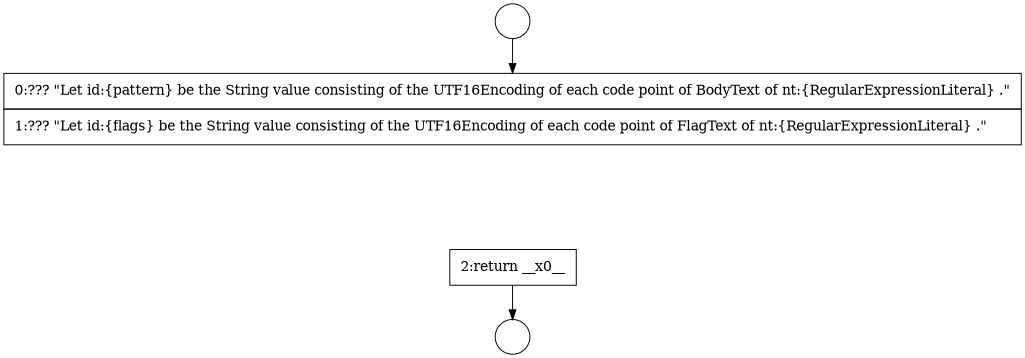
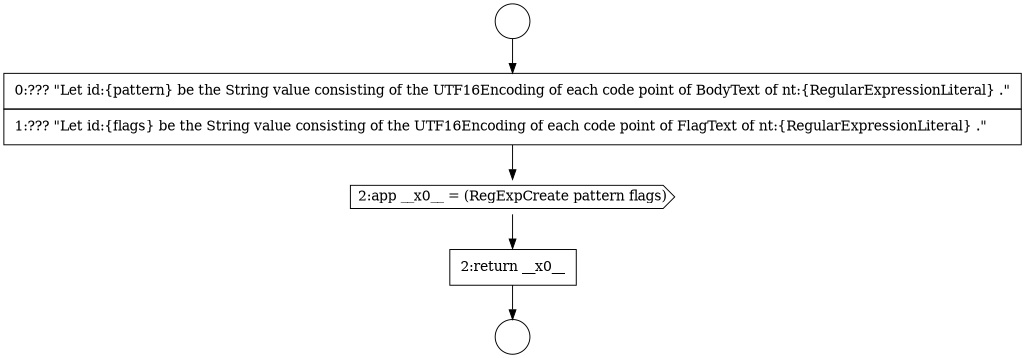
node "2:app __x0__ = (RegExpCreate pattern flags)": added
